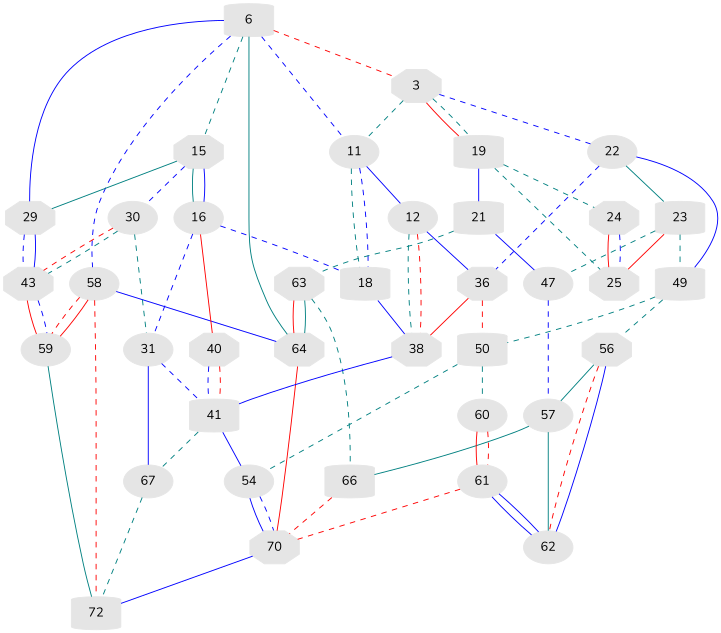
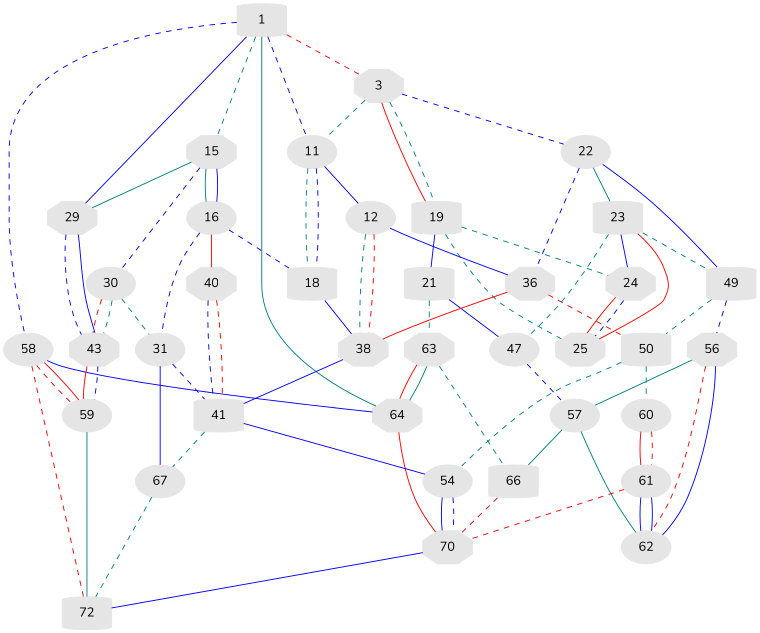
node "6": label "6" -> "1"
edge "23" -- "24": added
edge "49" -- "56": color teal -> blue
